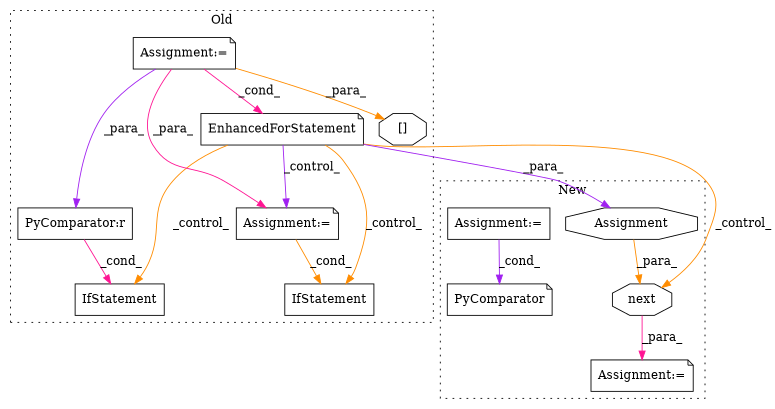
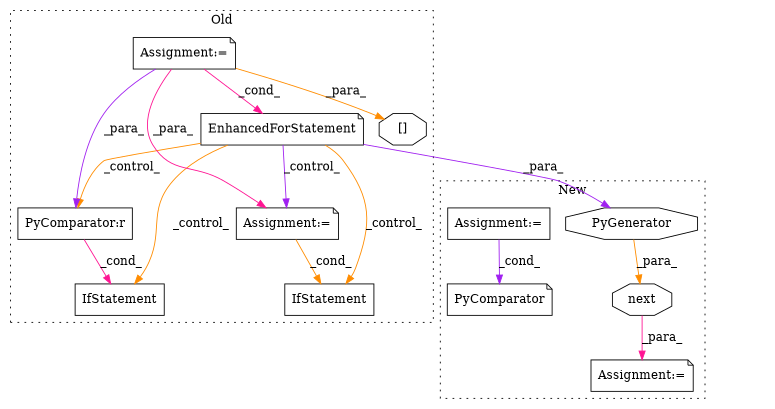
edge "EnhancedForStatement" -> "next": now "EnhancedForStatement" -> "PyComparator:r"
node "Assignment": label "Assignment" -> "PyGenerator"
